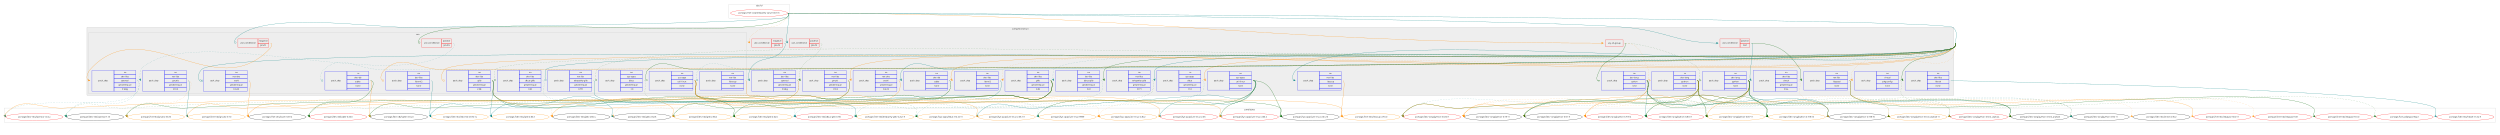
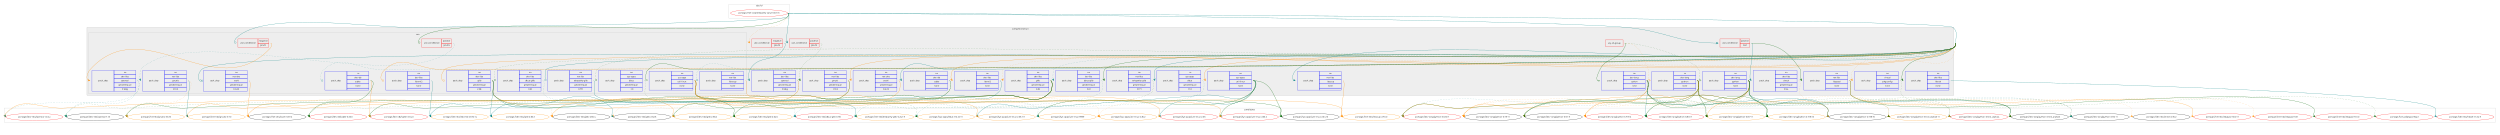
edge "portage://net-voip/telepathy-salut-0.8.1-r3" -> "any_of_group": removed
node "portage://dev-db/sqlite-3.34.0": color black -> red
